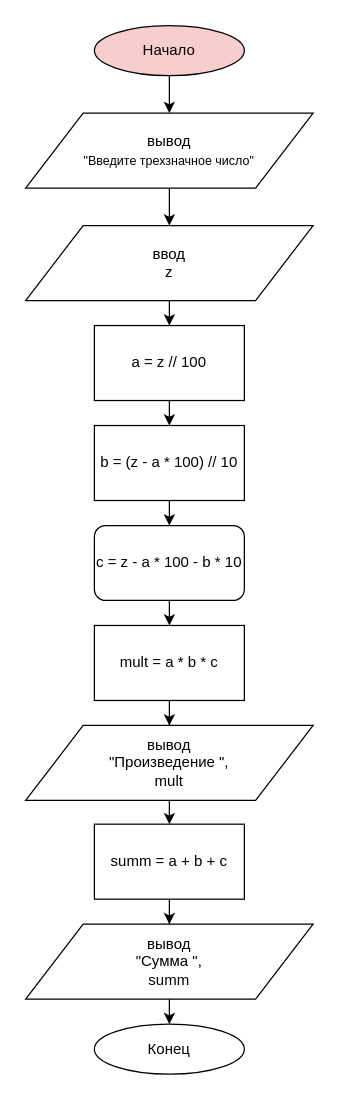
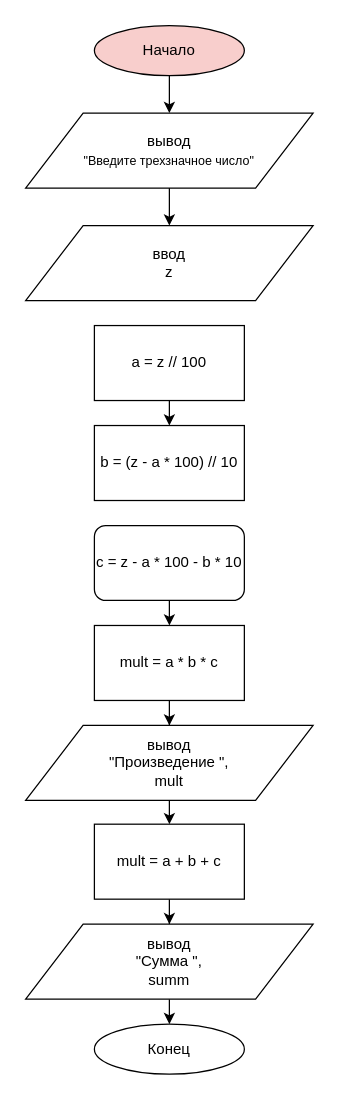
edge "ввод z" -> "a = z // 100": removed
edge "b = (z - a * 100) // 10" -> "c = z - a * 100 - b * 10": removed
node "summ = a + b + c": label "summ = a + b + c" -> "mult = a + b + c"
